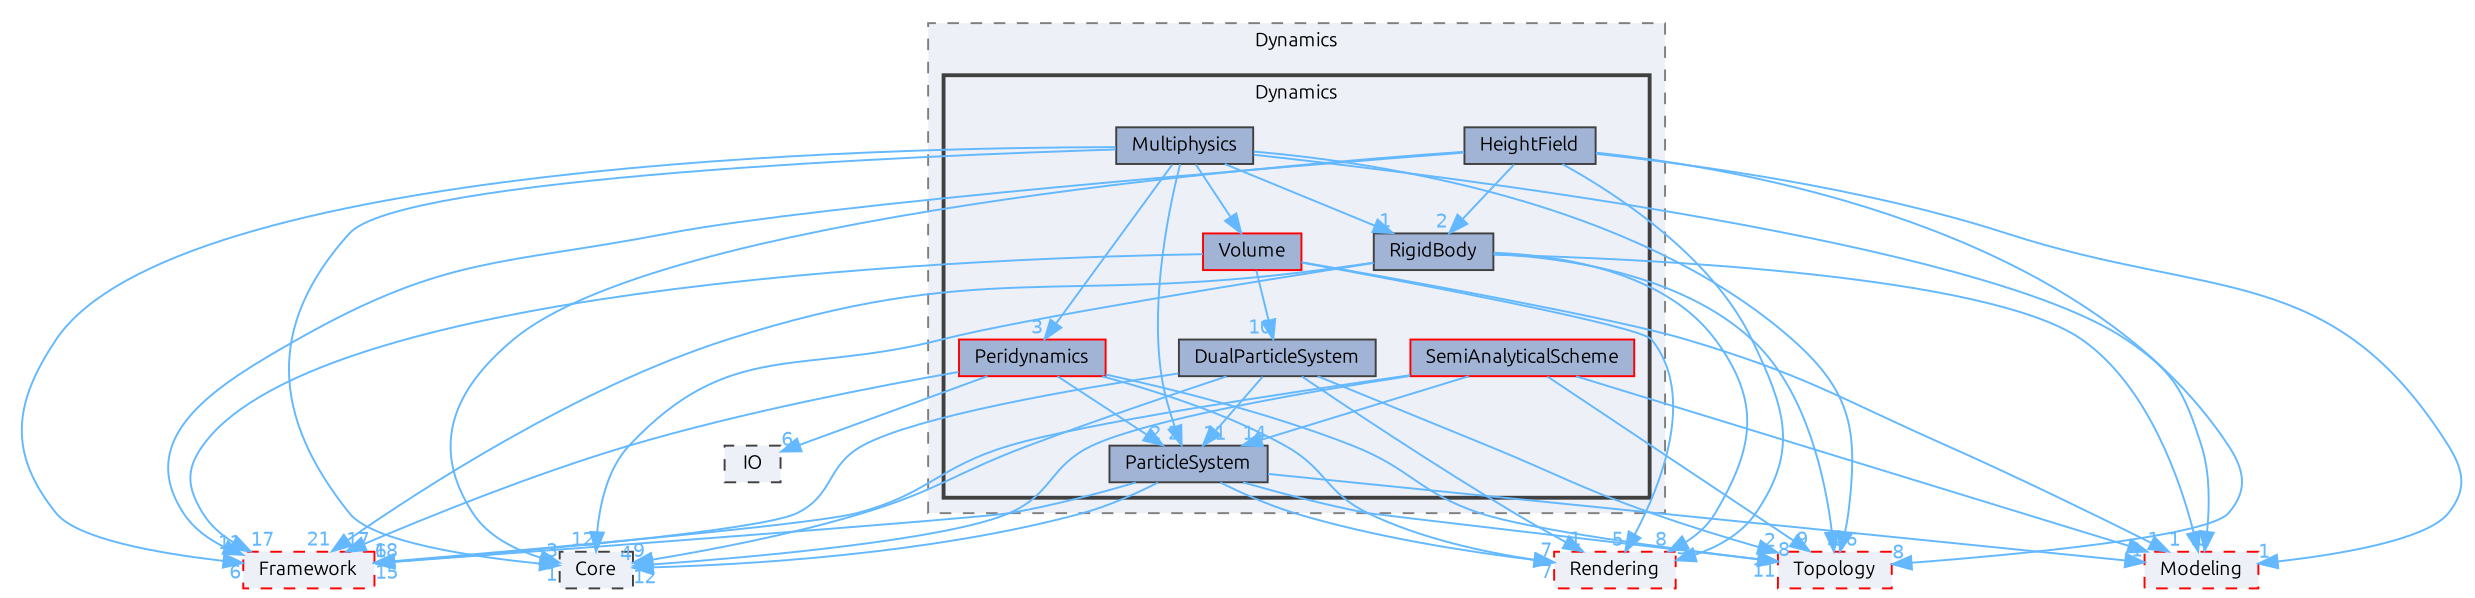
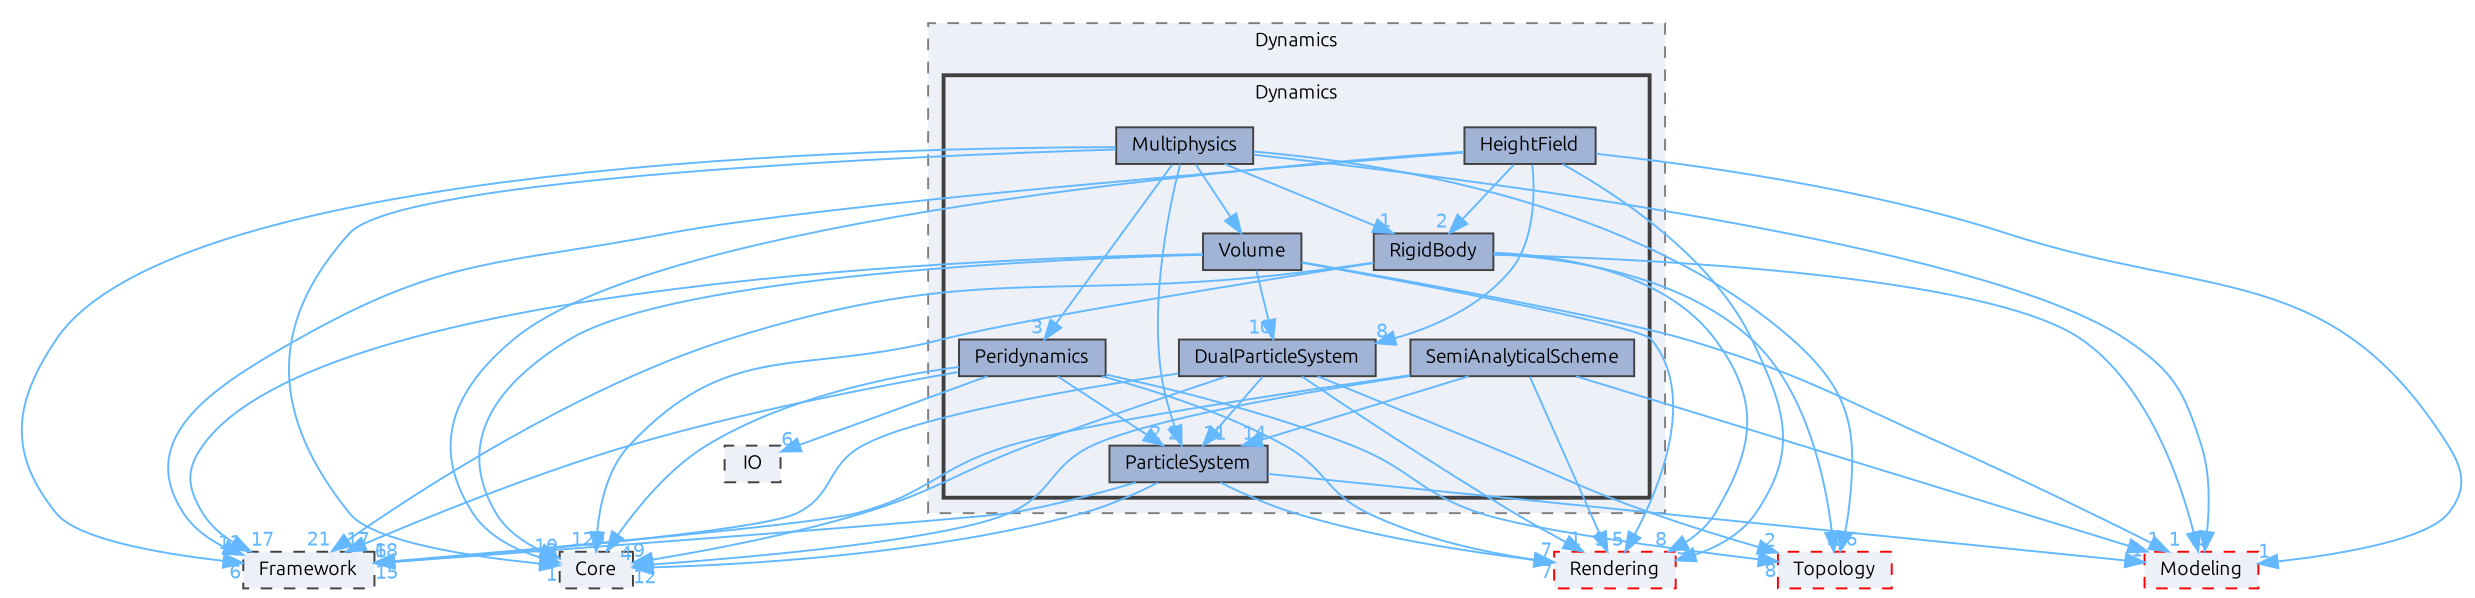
node "Volume": color red -> grey25
edge "Volume" -> "Core": added
edge "HeightField" -> "Topology": now "HeightField" -> "DualParticleSystem"
node "Peridynamics": color red -> grey25
node "SemiAnalyticalScheme": color red -> grey25
edge "Peridynamics" -> "Core": added
edge "SemiAnalyticalScheme" -> "Topology": now "SemiAnalyticalScheme" -> "Rendering"
edge "ParticleSystem" -> "Topology": removed
node "Framework": color red -> grey25
